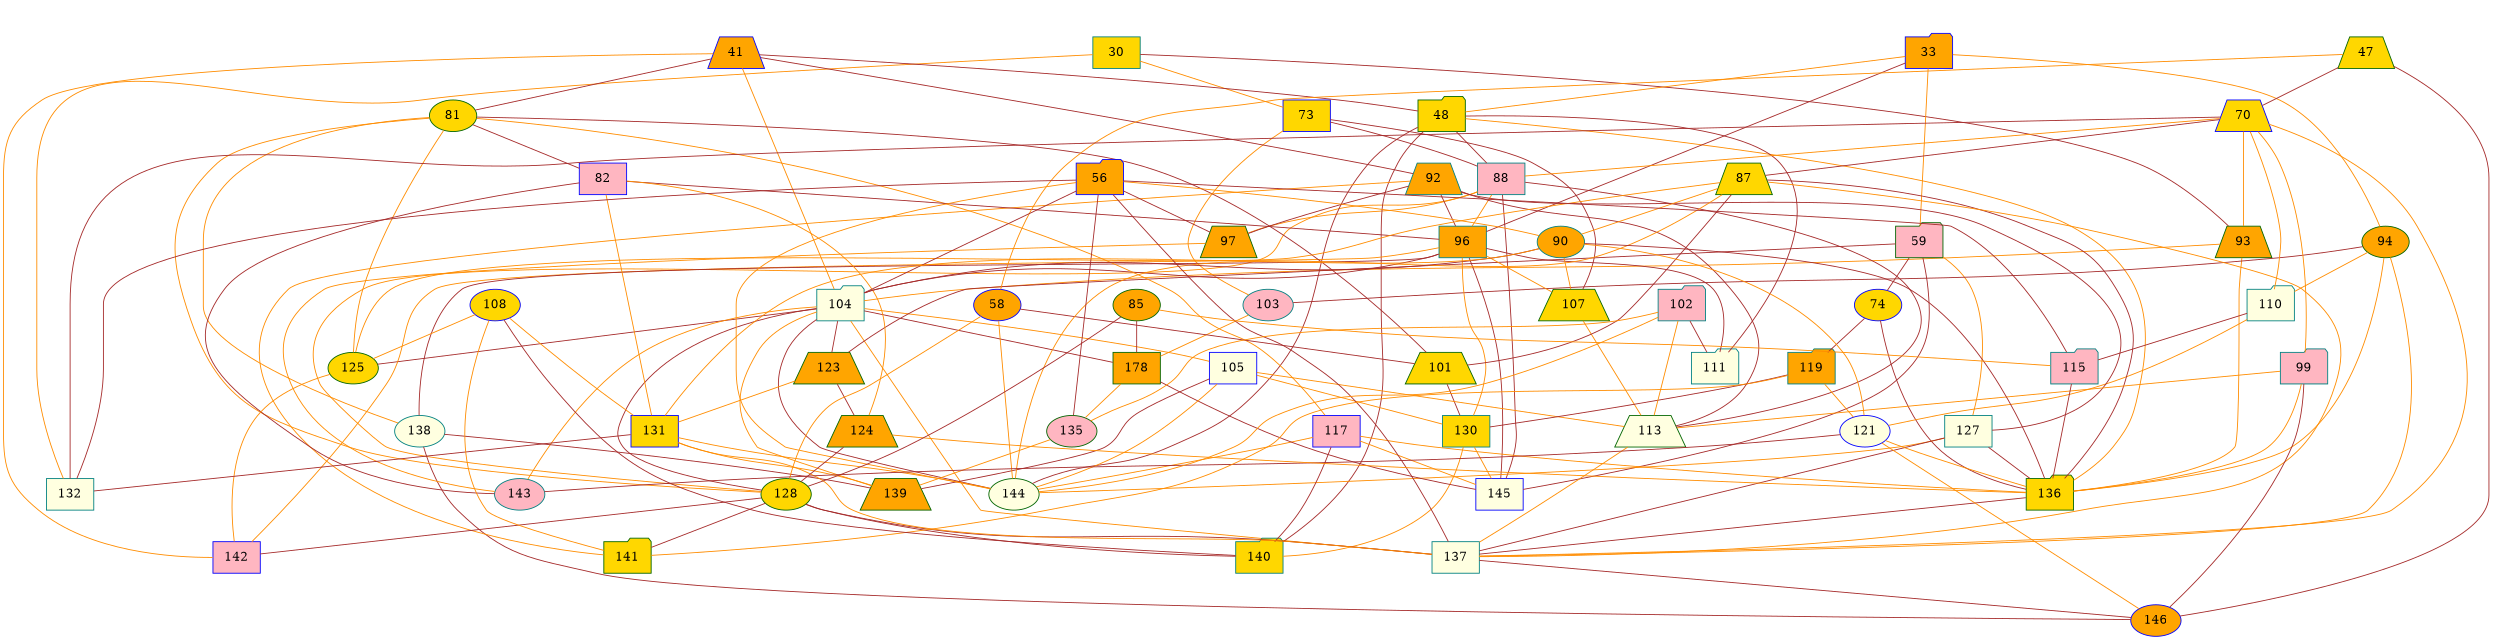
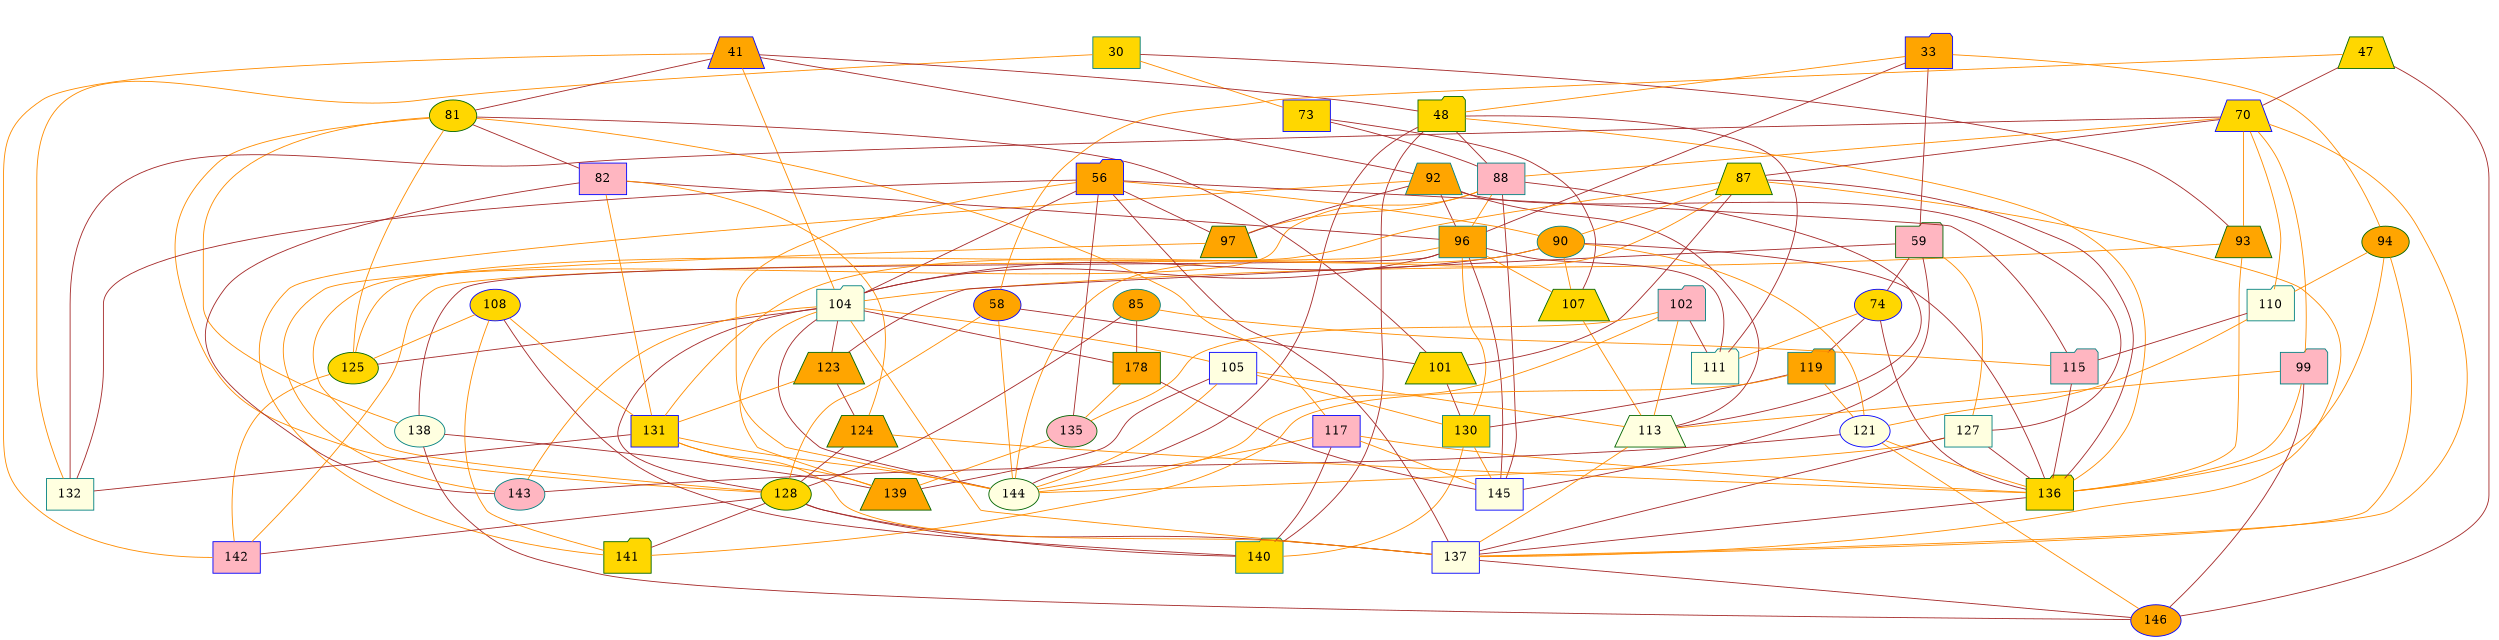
edge "33" -- "59": color darkorange -> brown
node "85": color darkgreen -> teal
node "103": removed
edge "74" -- "111": added
node "137": color teal -> blue
